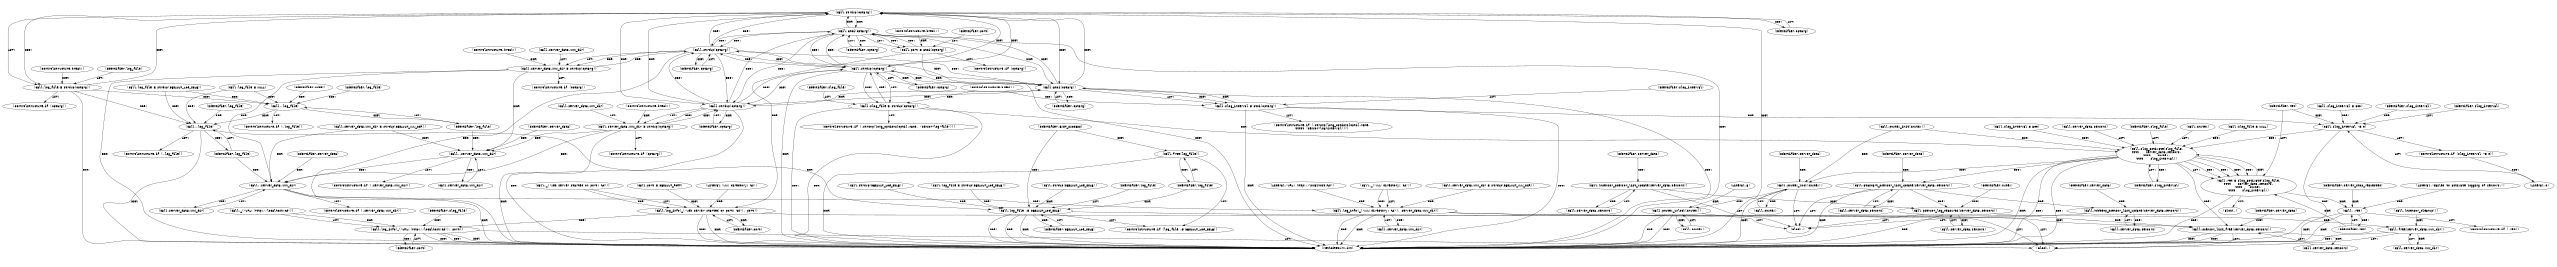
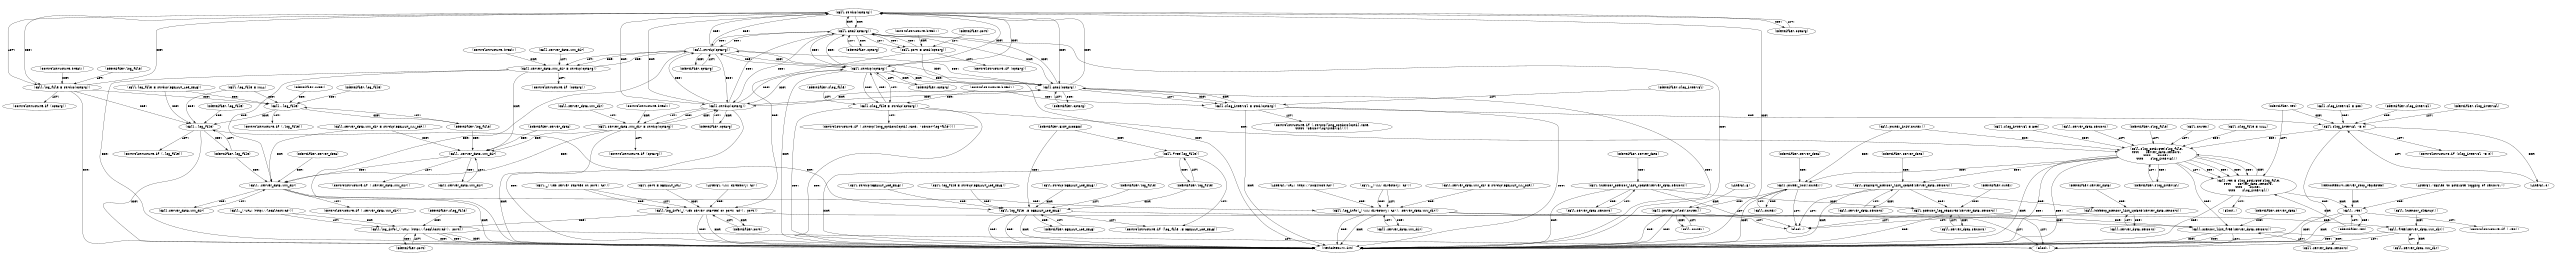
edge "(ControlStructure,if (slog_interval <= 0))" -> "(Literal,0)": now "(Call,slog_interval <= 0)" -> "(Literal,0)"
node "(Call,port = DEFAULT_PORT)": label "(Call,port = DEFAULT_PORT)" -> "(Call,port = DEFAULT_URL)"
node "(Identifier,server_stop_requested)": label "(Identifier,server_stop_requested)" -> "(MethodReturn,server_stop_requested)"
edge "(Call,lmsensor_psensor_list_update(server_data.sensors))" -> "(MethodReturn,int)": added, label "DDG:"
